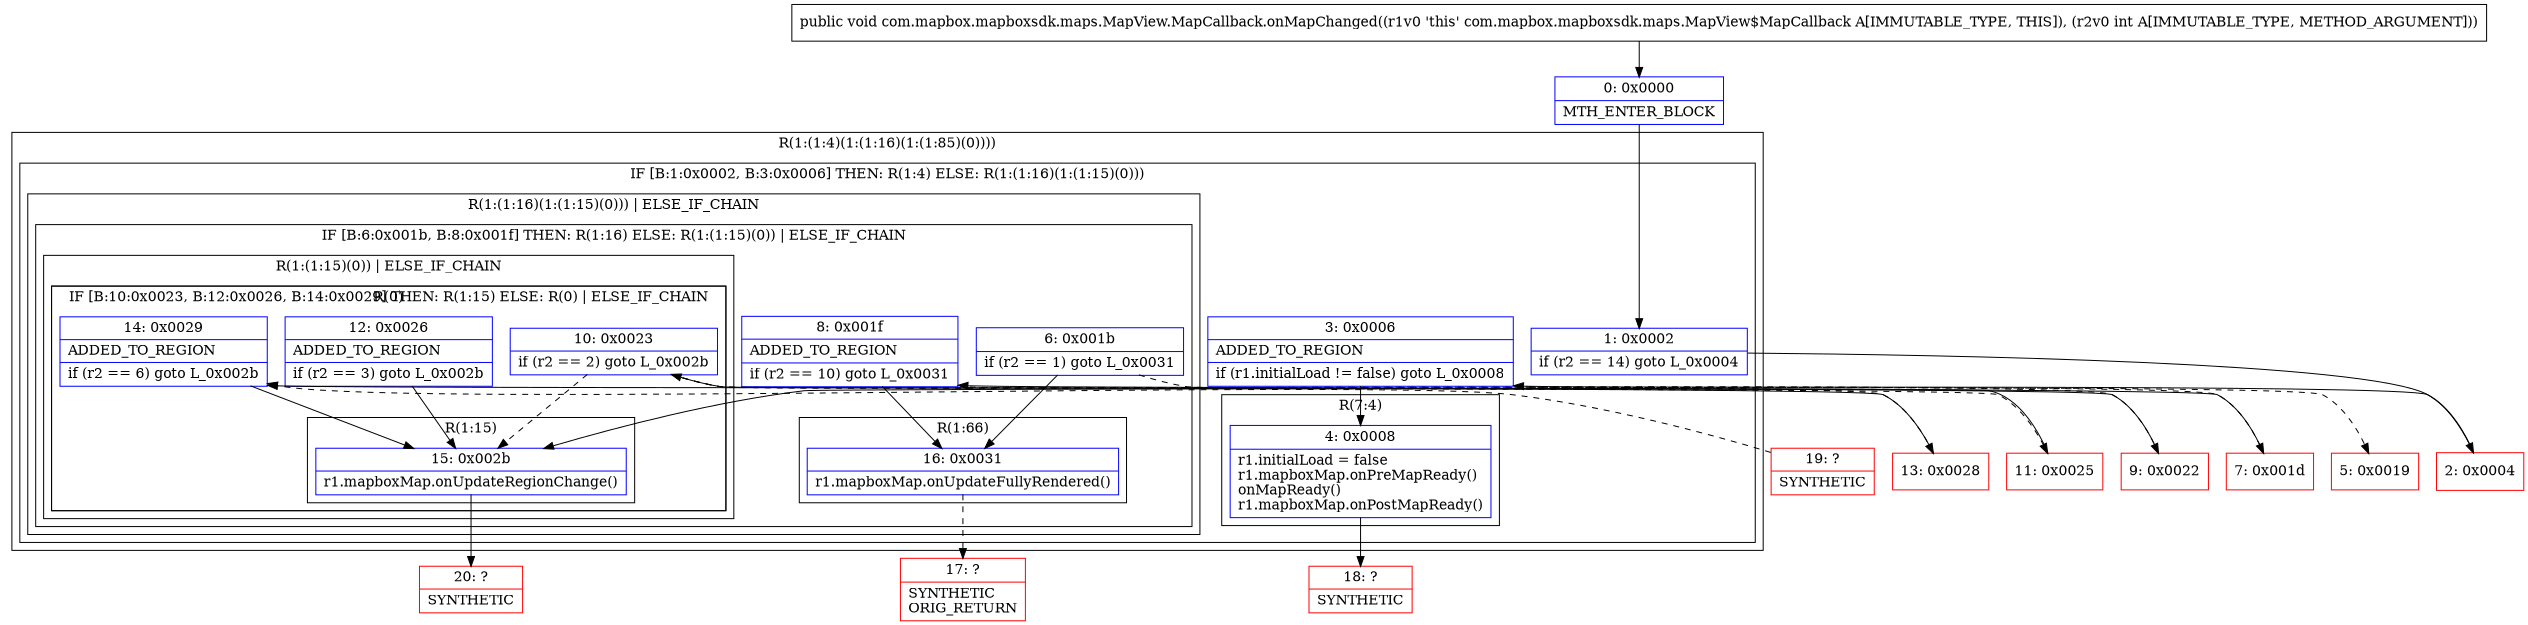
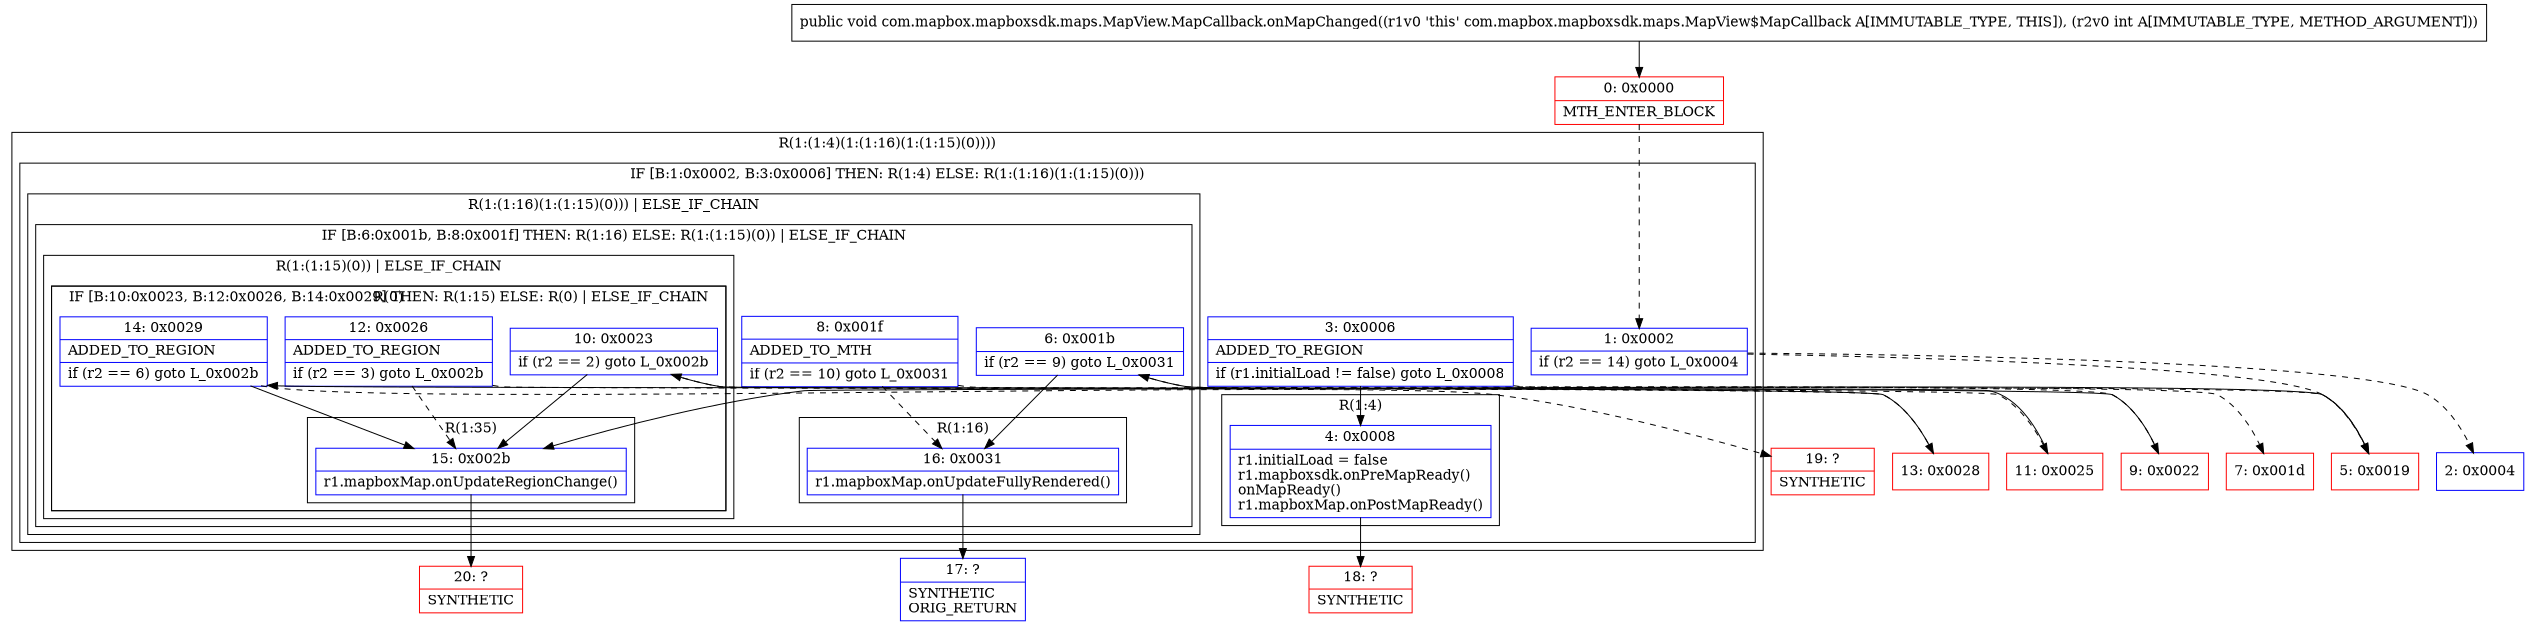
node "0: 0x0000": color blue -> red
cluster "R(1:(1:4)(1:(1:16)(1:(1:85)(0))))": label "R(1:(1:4)(1:(1:16)(1:(1:85)(0))))" -> "R(1:(1:4)(1:(1:16)(1:(1:15)(0))))"
edge "0: 0x0000" -> "1: 0x0002": style solid -> dashed
node "8: 0x001f": text "ADDED_TO_REGION" -> "ADDED_TO_MTH"
edge "1: 0x0002" -> "2: 0x0004": style solid -> dashed
node "6: 0x001b": text "if (r2 == 1) goto L_0x0031" -> "if (r2 == 9) goto L_0x0031"
edge "1: 0x0002" -> "5: 0x0019": added
edge "10: 0x0023" -> "13: 0x0028": now "12: 0x0026" -> "13: 0x0028"
edge "5: 0x0019" -> "6: 0x001b": added
edge "2: 0x0004" -> "3: 0x0006": removed
edge "7: 0x001d" -> "8: 0x001f": removed
edge "19: ?" -> "14: 0x0029": reversed
cluster "R(7:4)": label "R(7:4)" -> "R(1:4)"
edge "10: 0x0023" -> "15: 0x002b": style dashed -> solid
edge "12: 0x0026" -> "15: 0x002b": style solid -> dashed
edge "8: 0x001f" -> "16: 0x0031": style solid -> dashed
cluster "R(1:15)": label "R(1:15)" -> "R(1:35)"
cluster "R(1:66)": label "R(1:66)" -> "R(1:16)"
node "2: 0x0004": color red -> blue
node "4: 0x0008": text "r1.mapboxMap.onPreMapReady()" -> "r1.mapboxsdk.onPreMapReady()"
edge "16: 0x0031" -> "17: ?": style dashed -> solid
node "17: ?": color red -> blue
